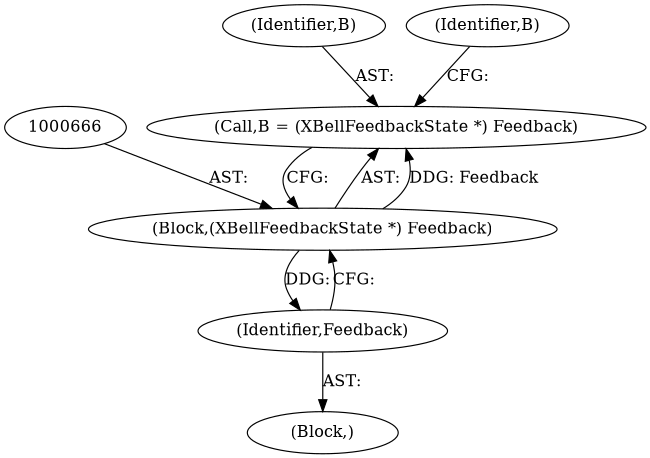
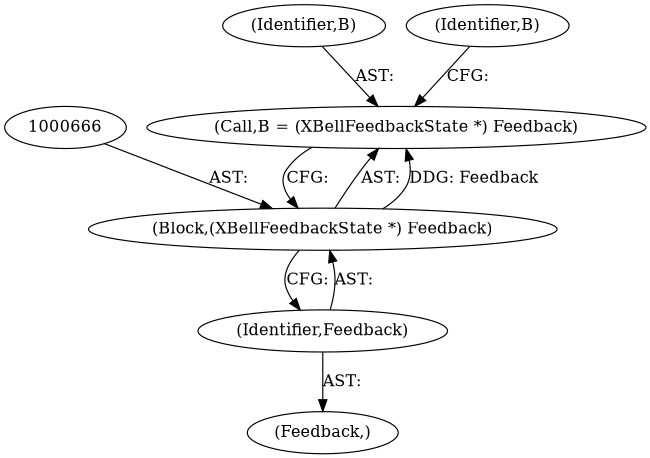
edge "(Block,(XBellFeedbackState *) Feedback)" -> "(Identifier,Feedback)": label "DDG: " -> "CFG: "
edge "(Identifier,Feedback)" -> "(Block,(XBellFeedbackState *) Feedback)": label "CFG: " -> "AST: "
node "(Block,)": label "(Block,)" -> "(Feedback,)"
